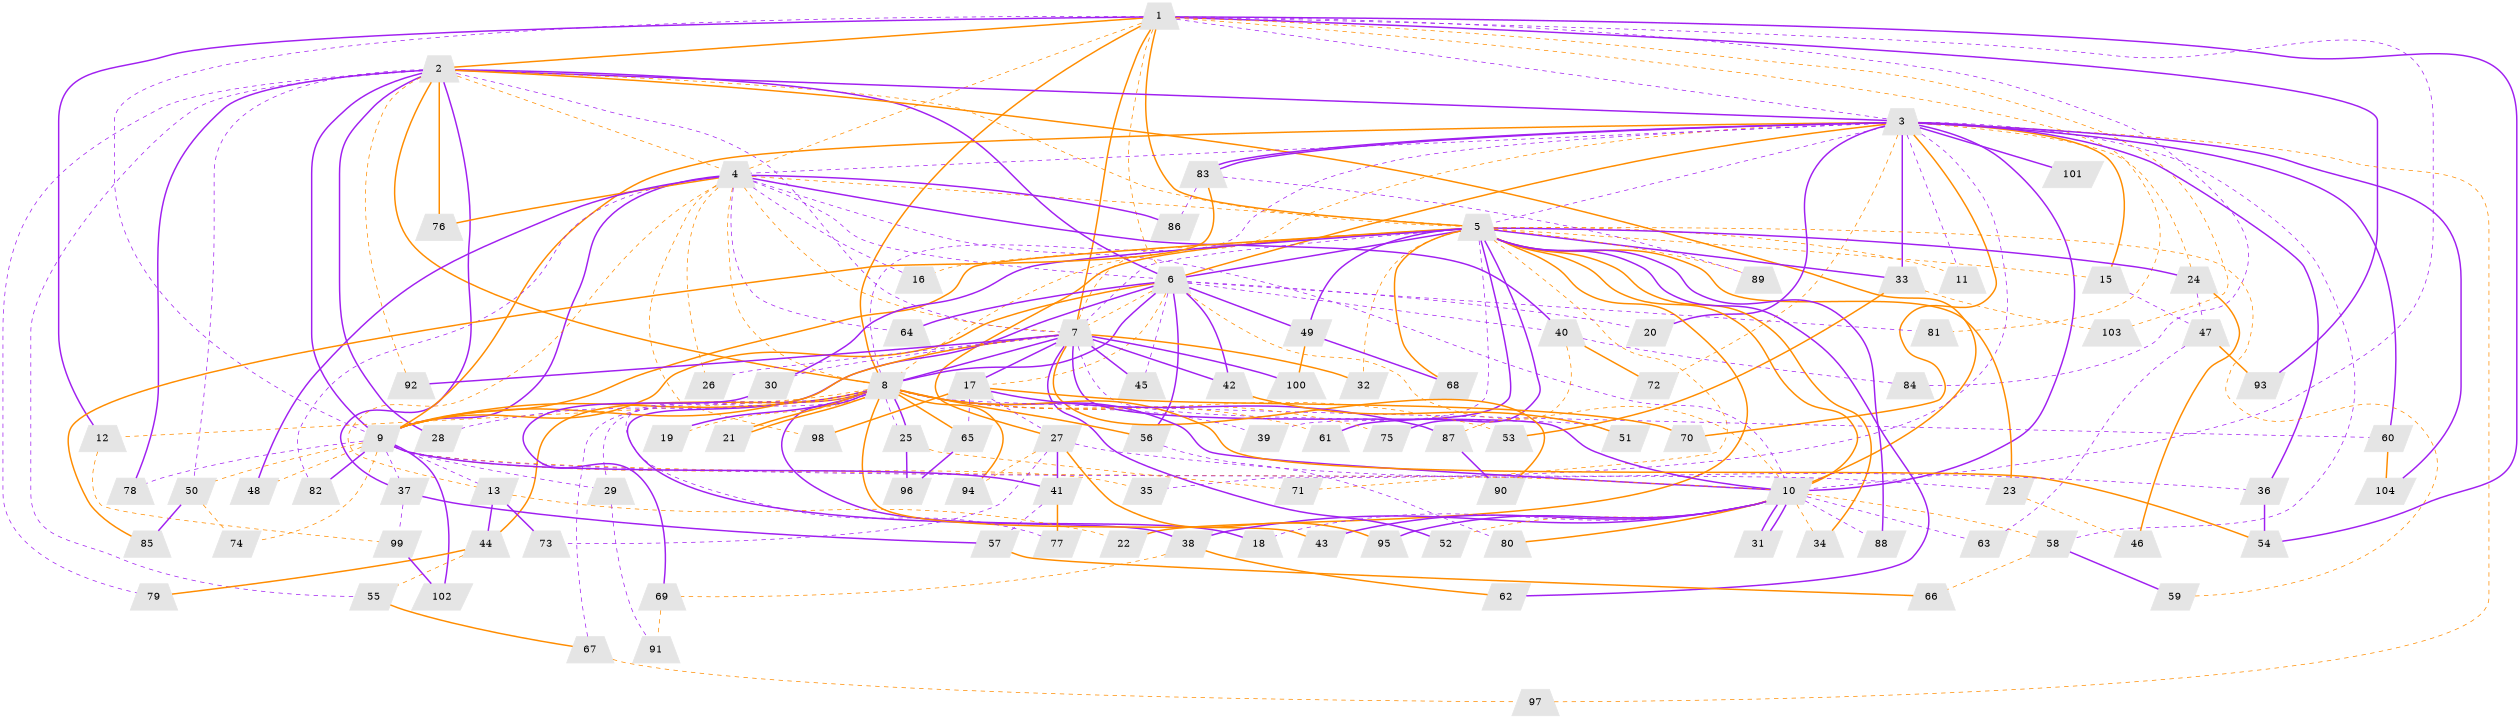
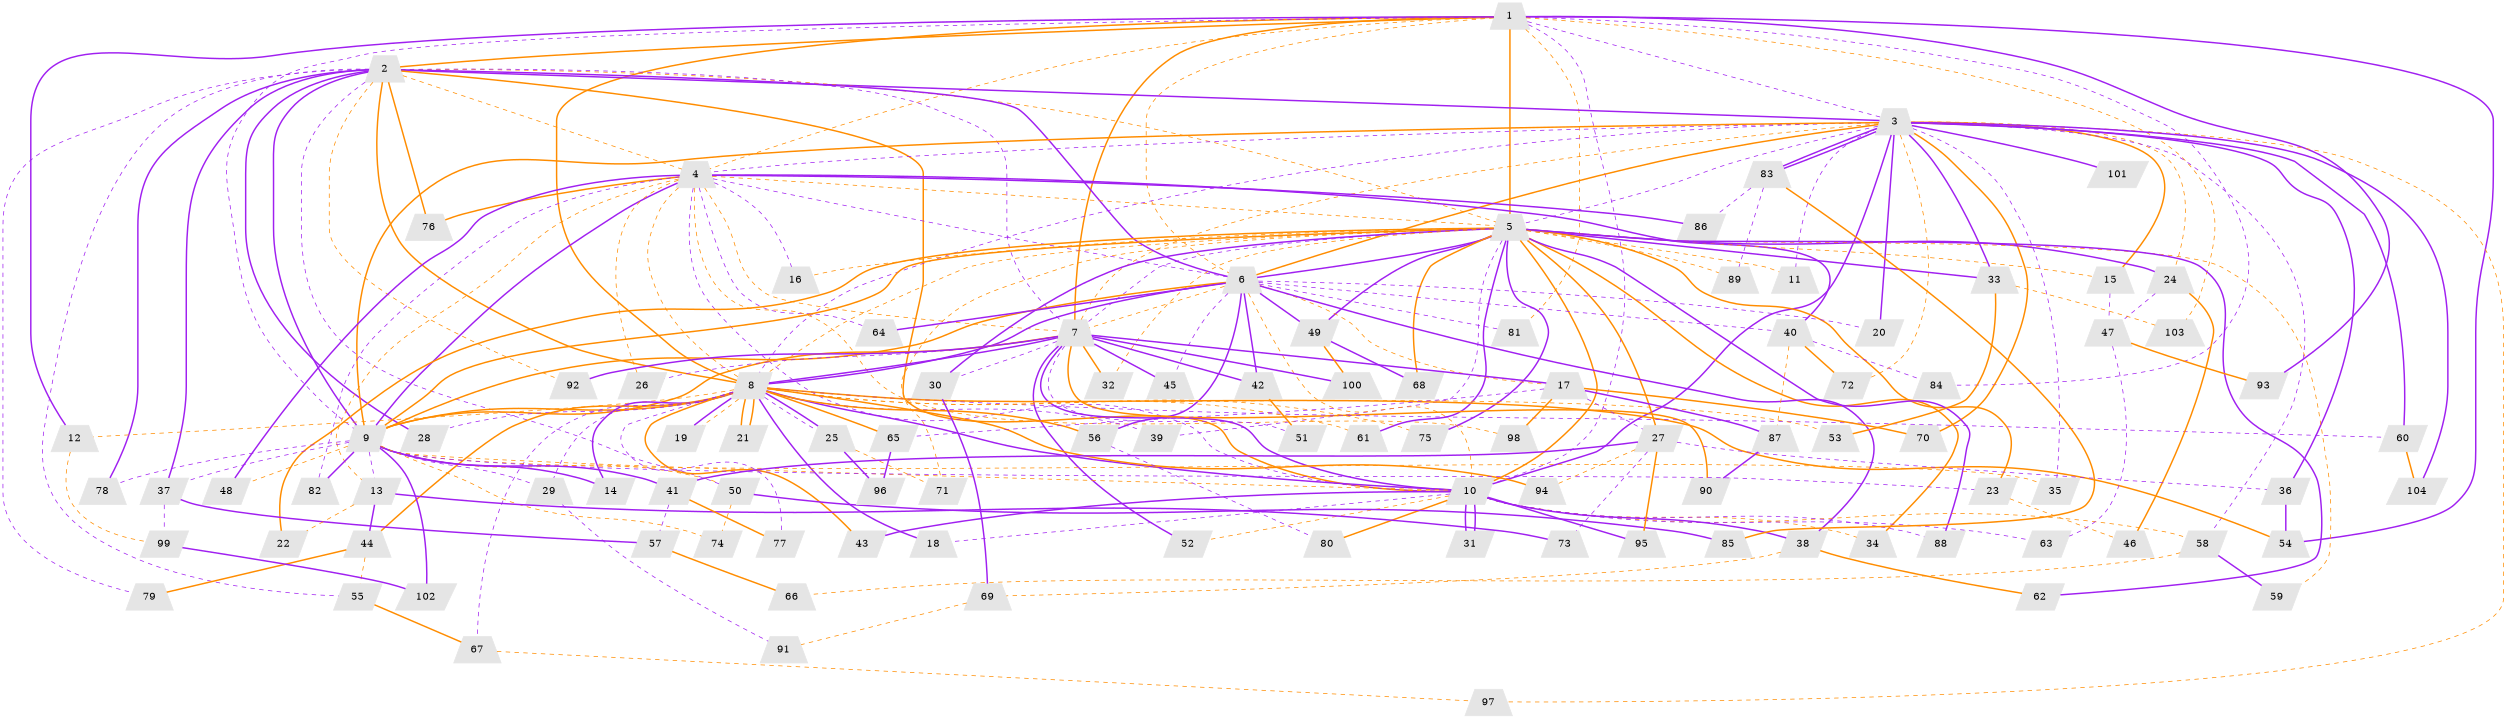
node "14": added
